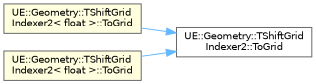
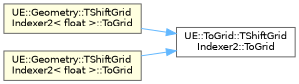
node "UE::Geometry::TShiftGrid Indexer2::ToGrid": label "UE::Geometry::TShiftGrid Indexer2::ToGrid" -> "UE::ToGrid::TShiftGrid Indexer2::ToGrid"
